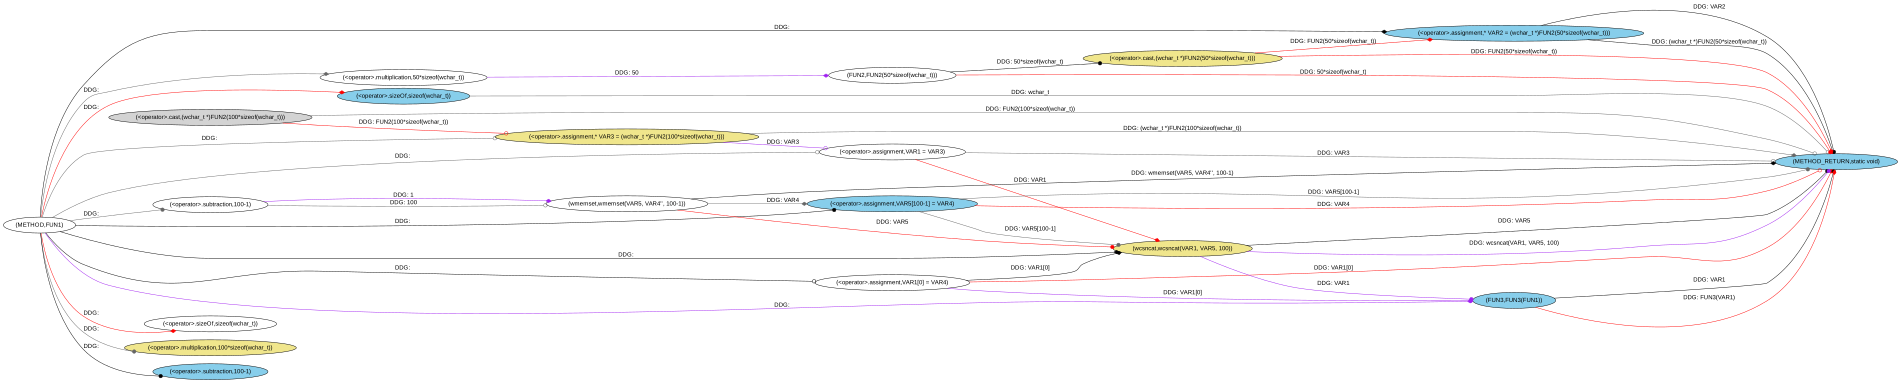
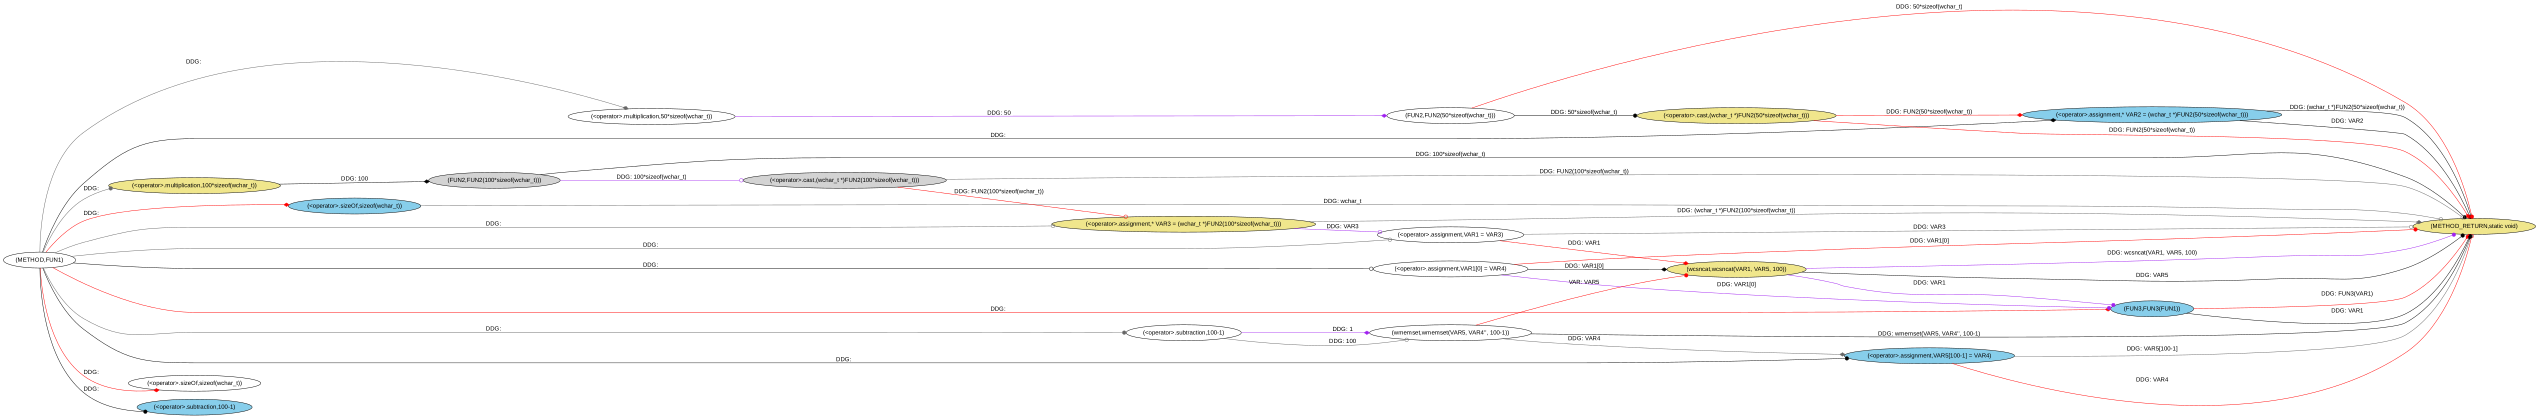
node "(METHOD_RETURN,static void)": fillcolor skyblue -> khaki
node "(FUN2,FUN2(100*sizeof(wchar_t)))": added
edge "(wmemset,wmemset(VAR5, VAR4'', 100-1))" -> "(wcsncat,wcsncat(VAR1, VAR5, 100))": label "DDG: VAR5" -> "VAR: VAR5"
edge "(<operator>.assignment,VAR5[100-1] = VAR4)" -> "(wcsncat,wcsncat(VAR1, VAR5, 100))": removed, label "DDG: VAR5[100-1]"
edge "(METHOD,FUN1)" -> "(wcsncat,wcsncat(VAR1, VAR5, 100))": removed, label "DDG:"
edge "(METHOD,FUN1)" -> "(FUN3,FUN3(FUN1))": color purple -> red
